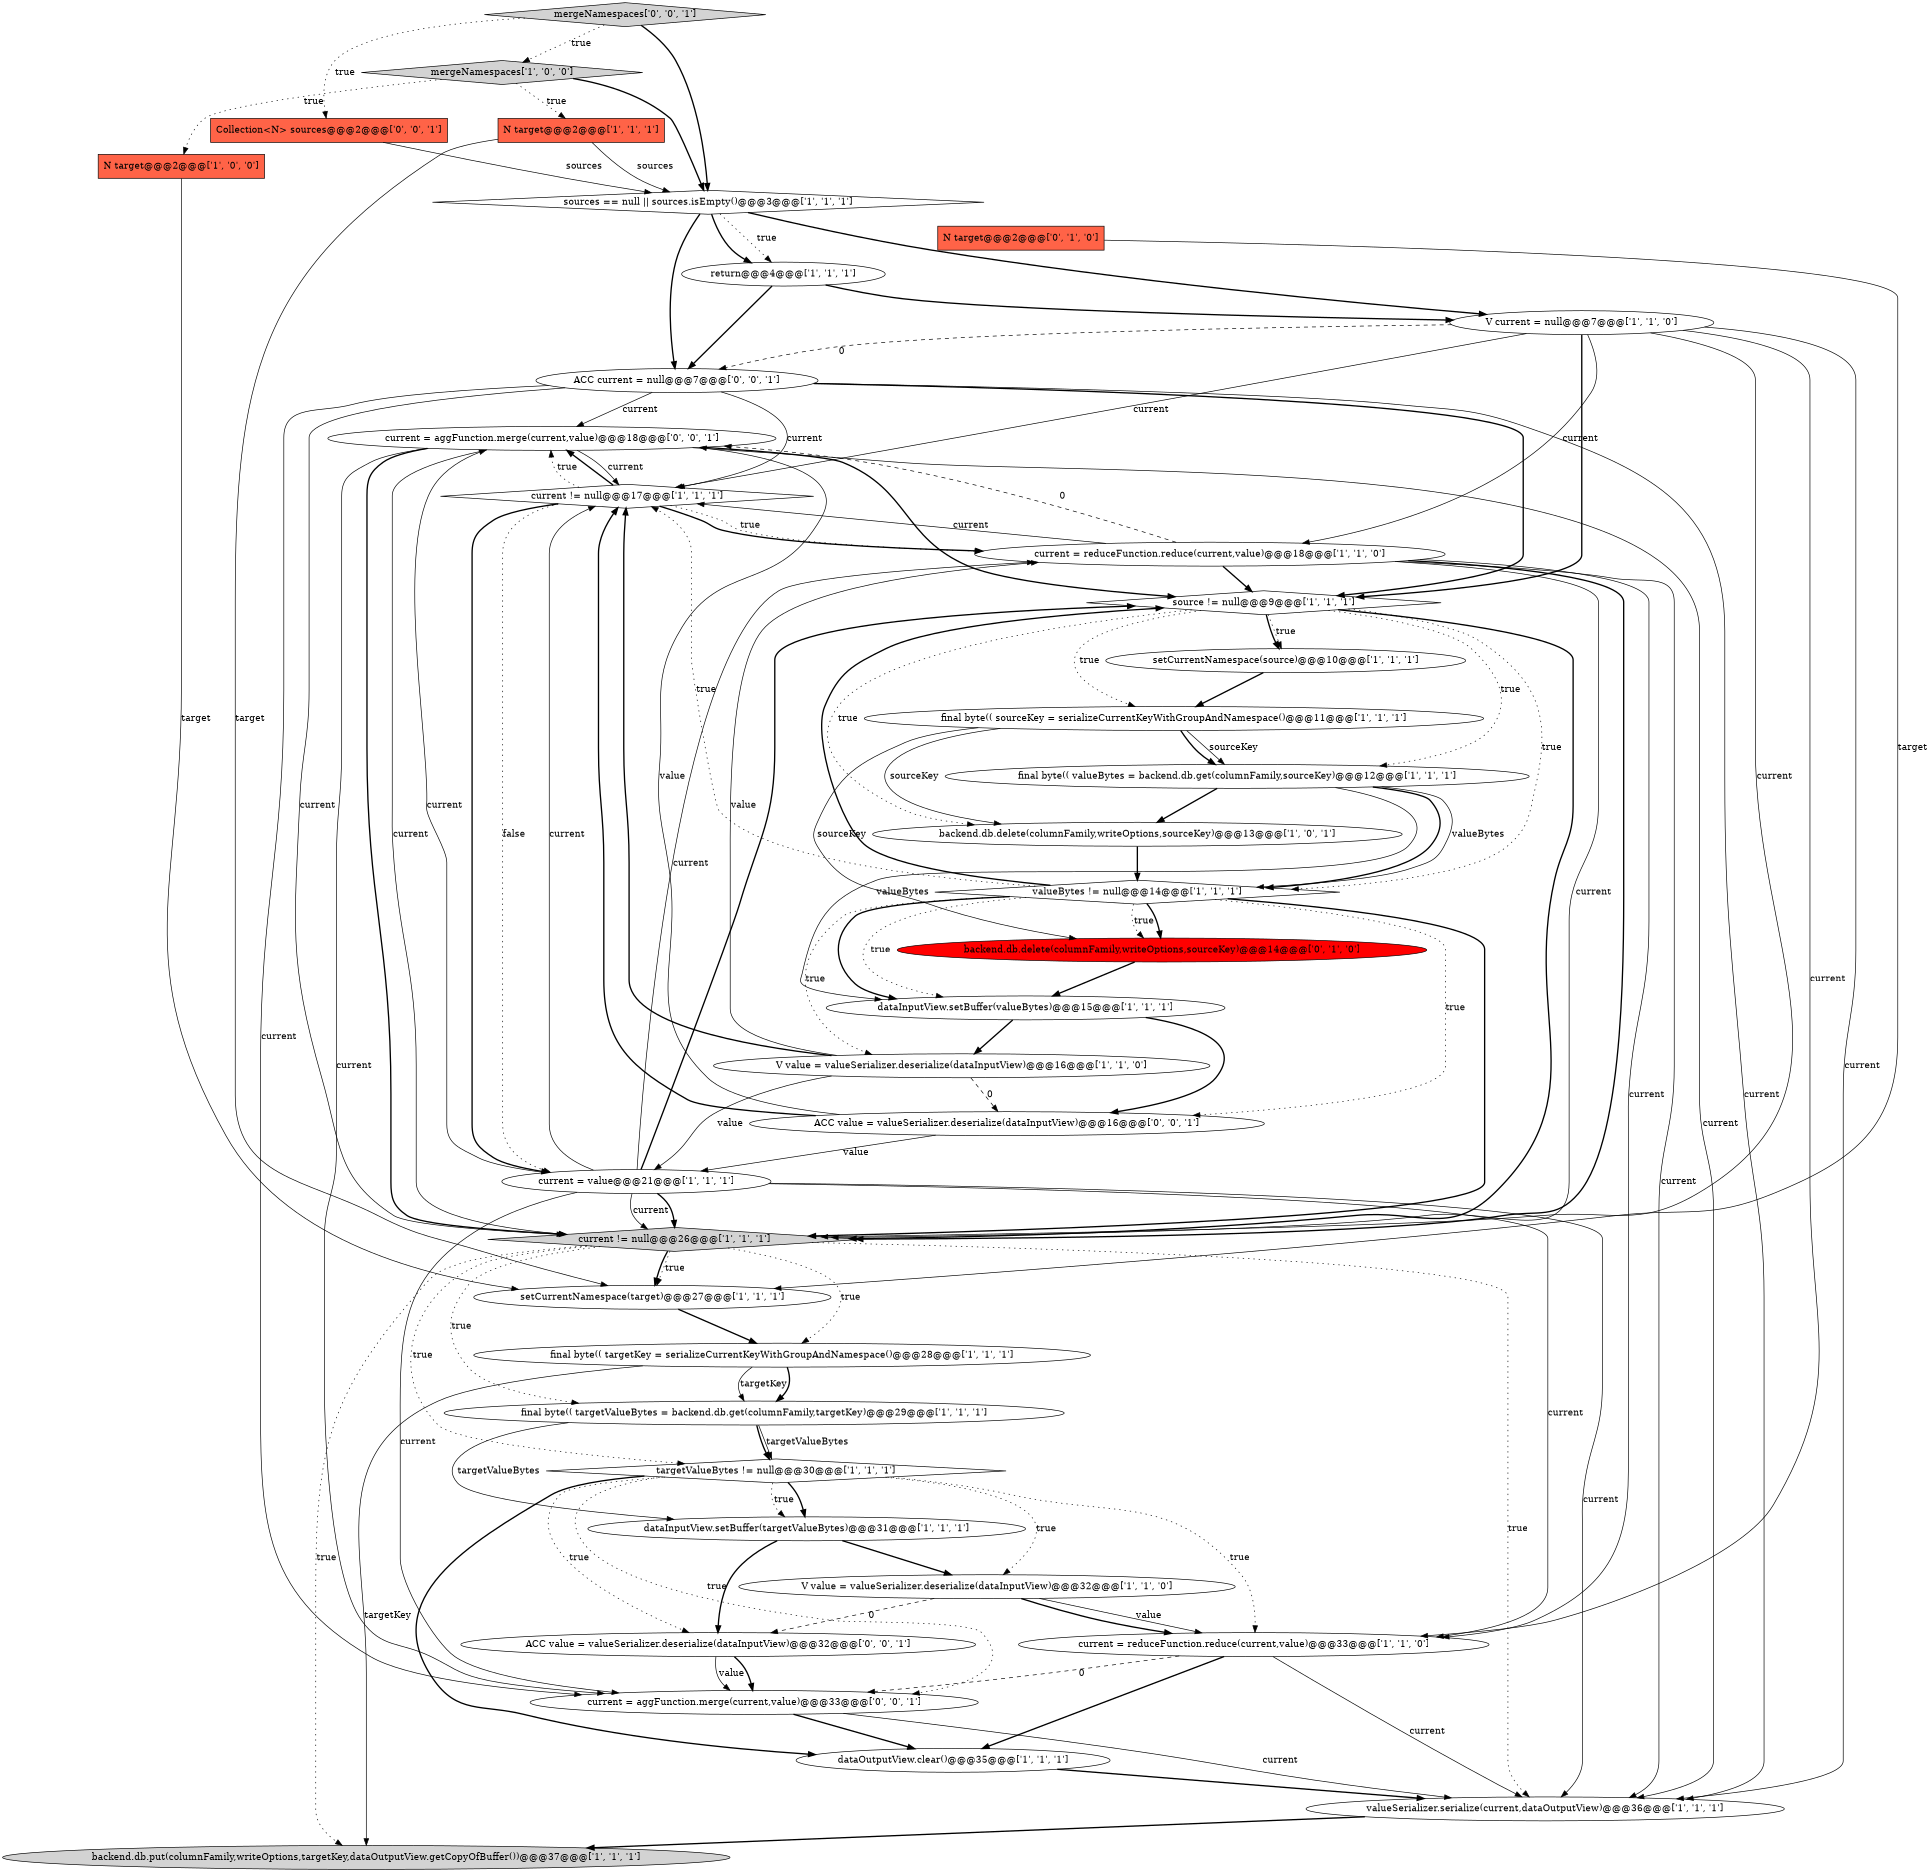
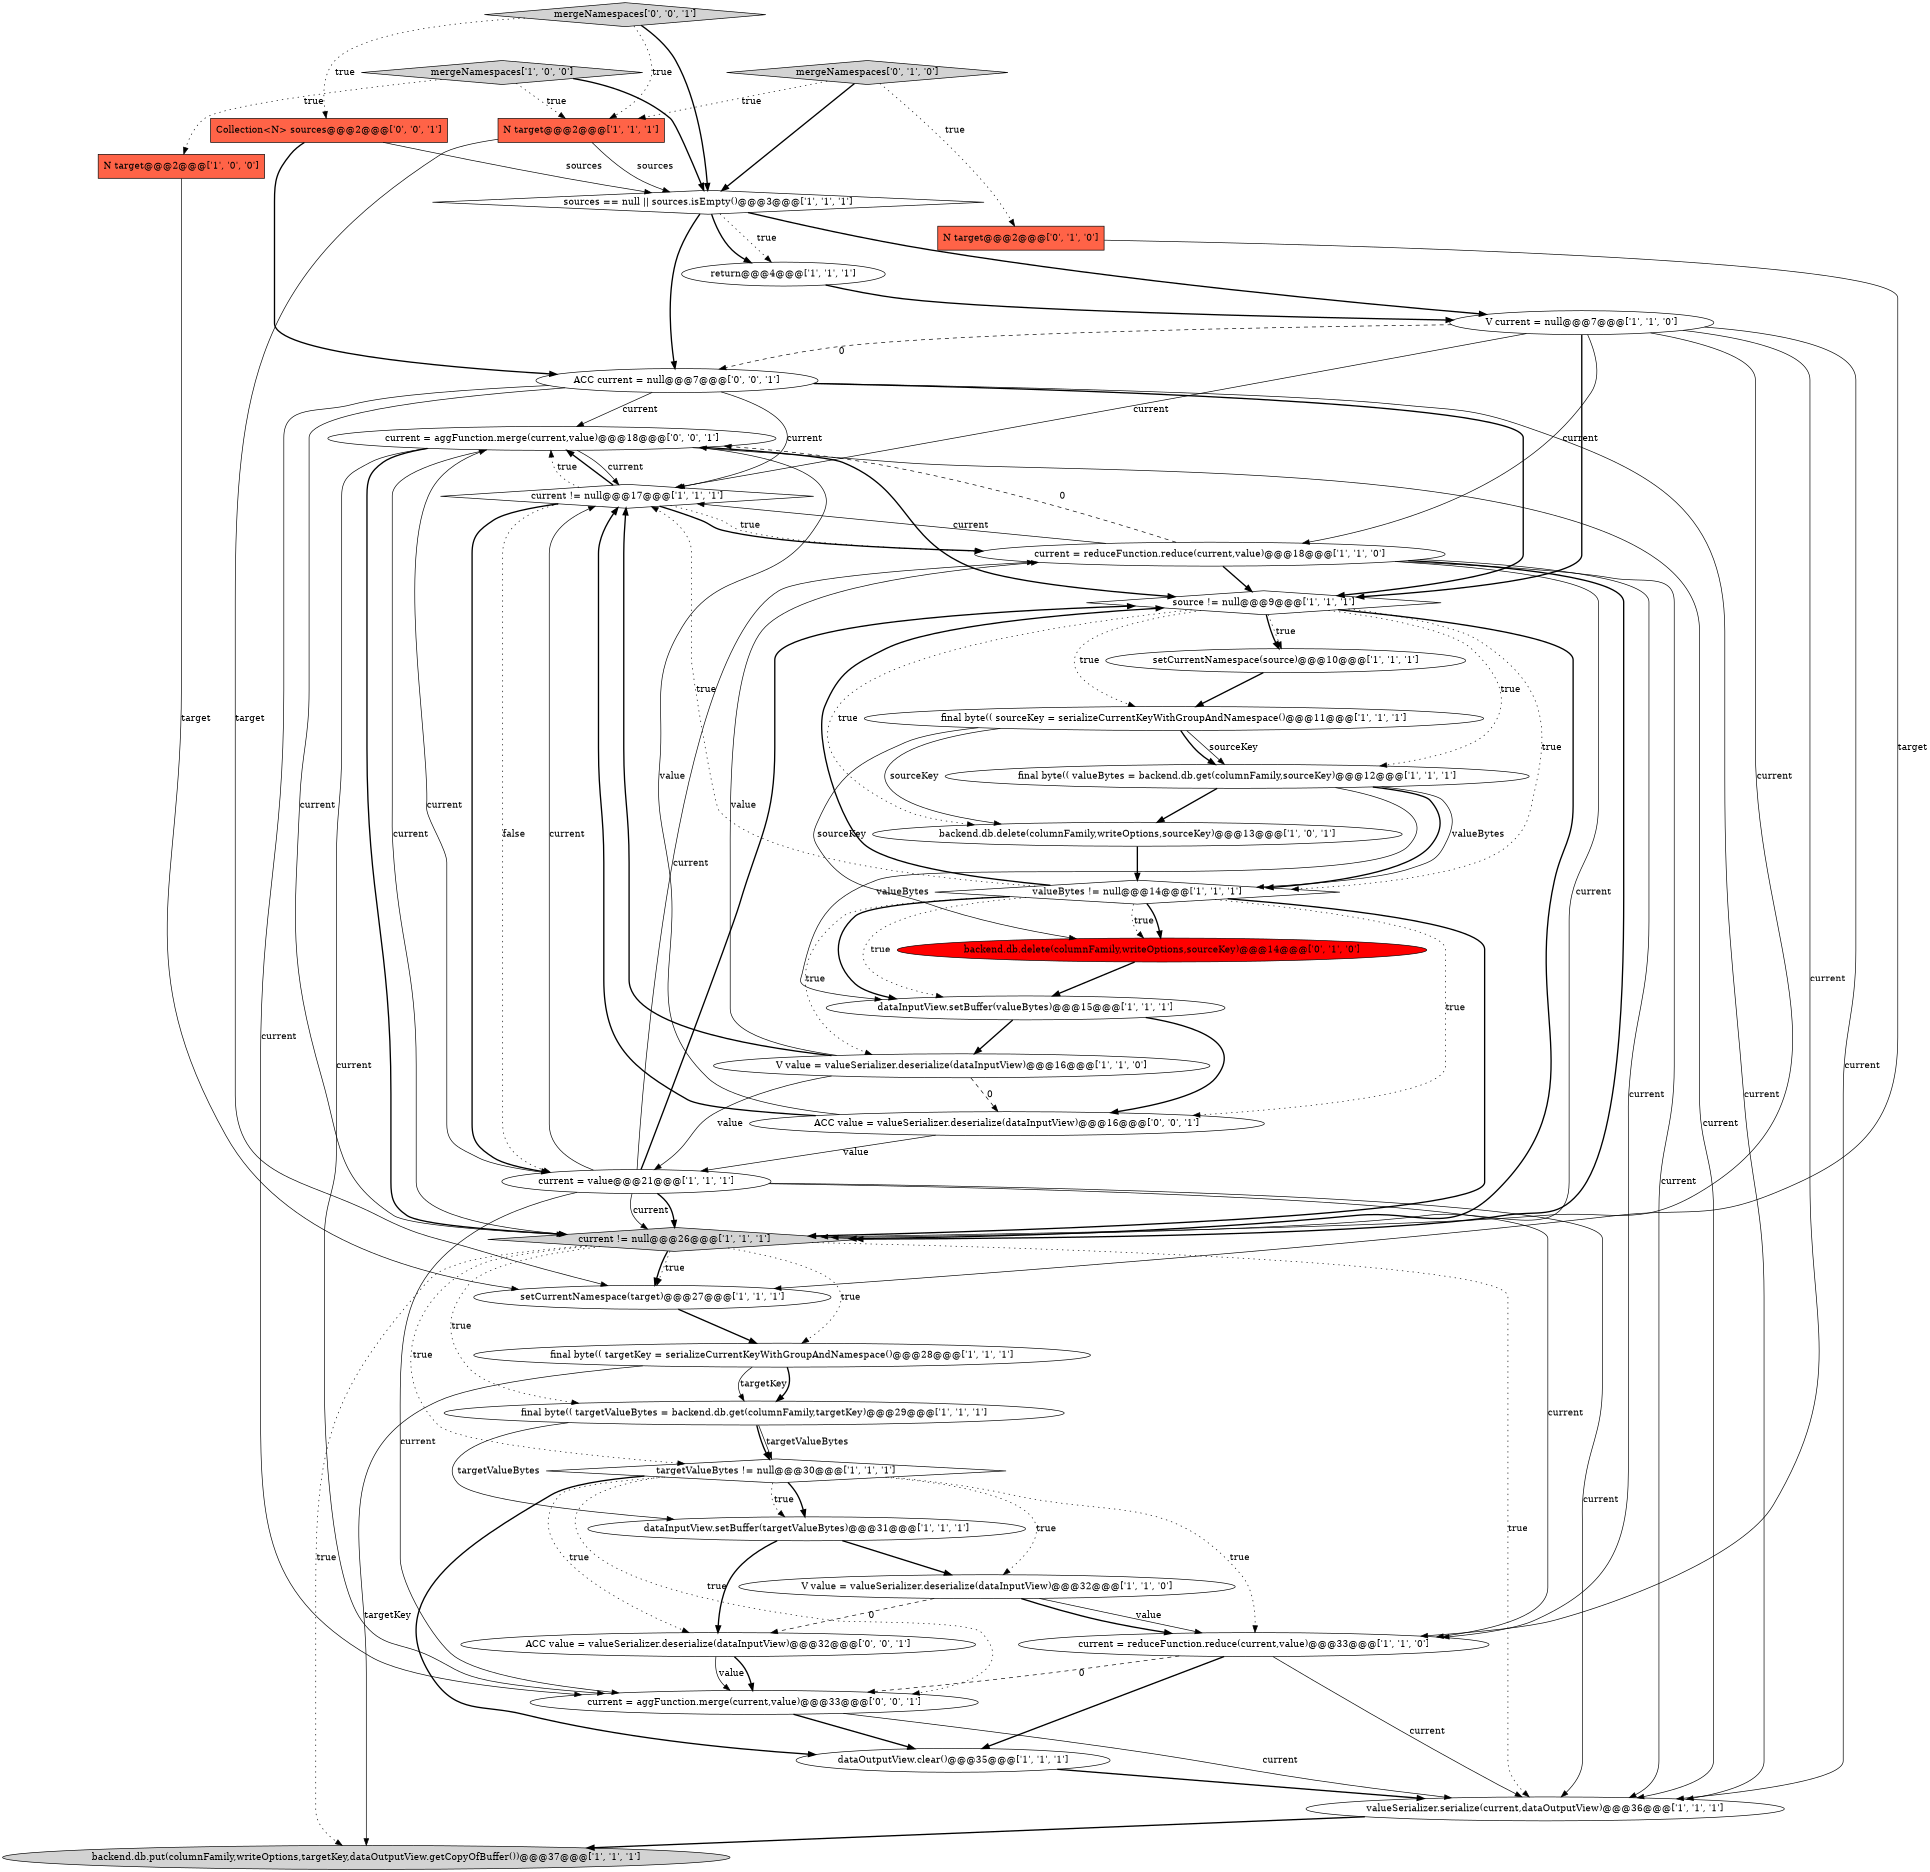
edge "mergeNamespaces['0', '0', '1']" -> "mergeNamespaces['1', '0', '0']": now "mergeNamespaces['0', '0', '1']" -> "N target@@@2@@@['1', '1', '1']"
node "mergeNamespaces['0', '1', '0']": added
edge "return@@@4@@@['1', '1', '1']" -> "ACC current = null@@@7@@@['0', '0', '1']": now "Collection<N> sources@@@2@@@['0', '0', '1']" -> "ACC current = null@@@7@@@['0', '0', '1']"
